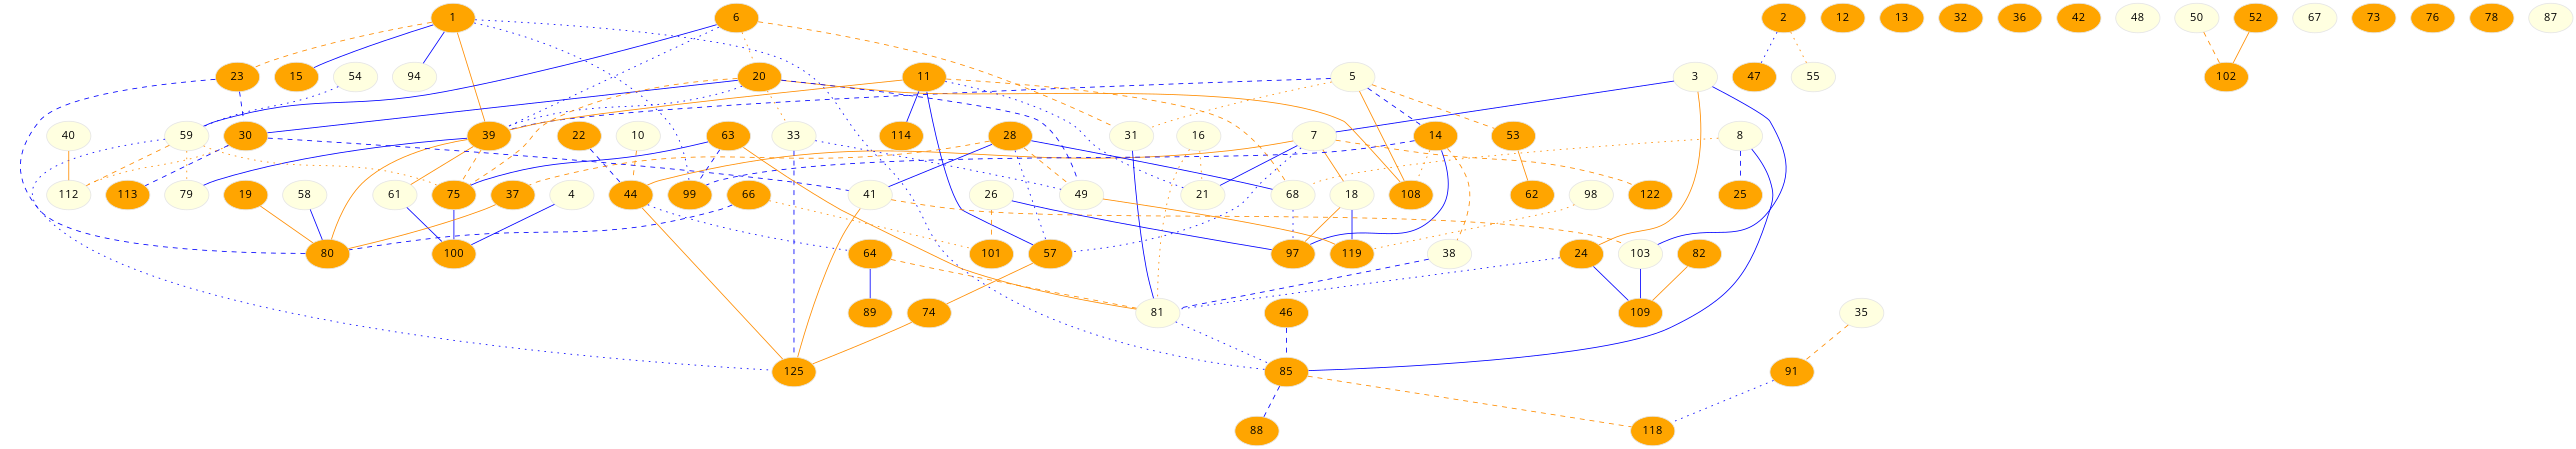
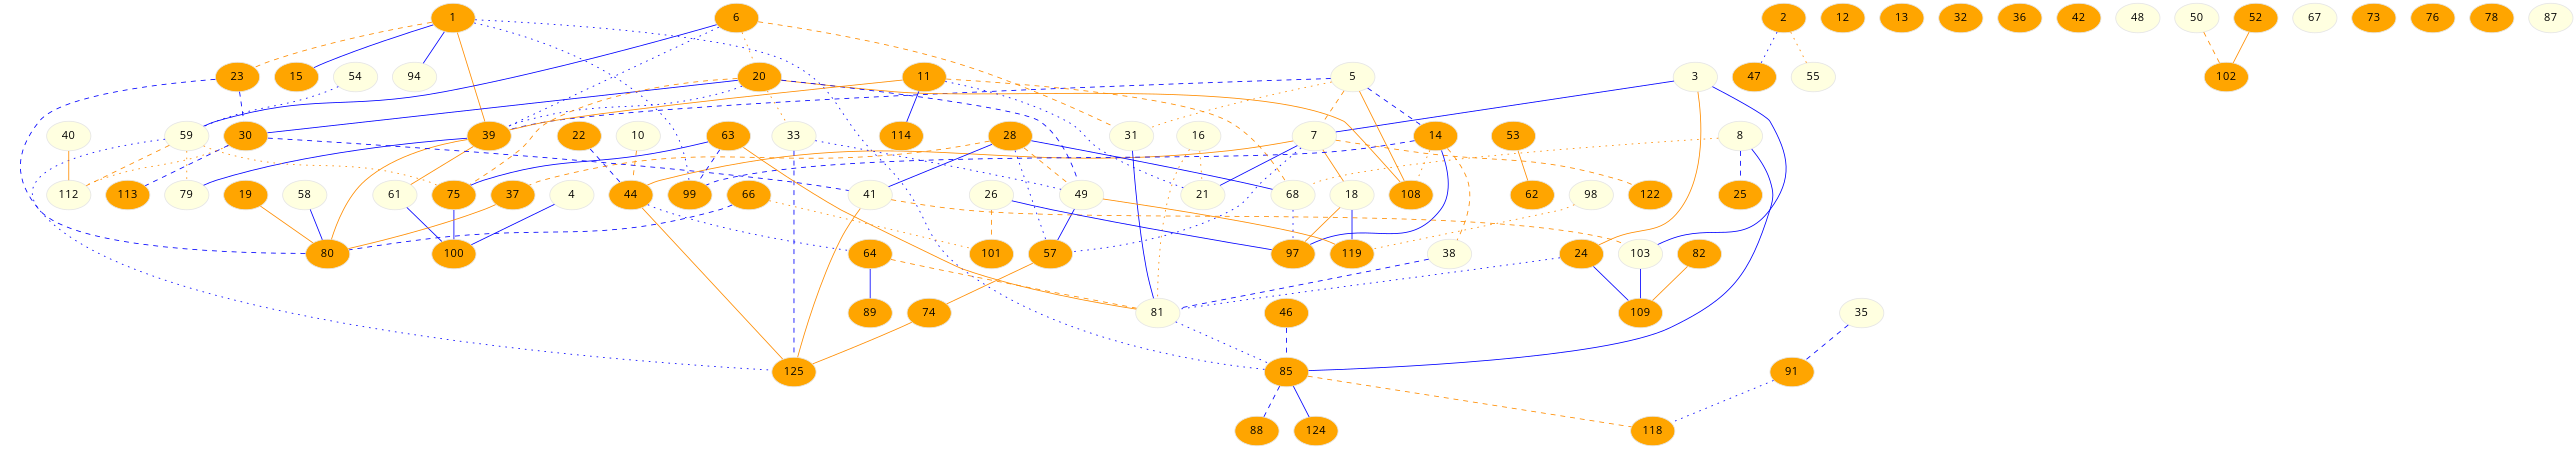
edge "5" -- "53": now "5" -- "7"
edge "39" -- "75": removed
edge "11" -- "57": now "49" -- "57"
edge "35" -- "91": color darkorange -> blue
node "124": added
